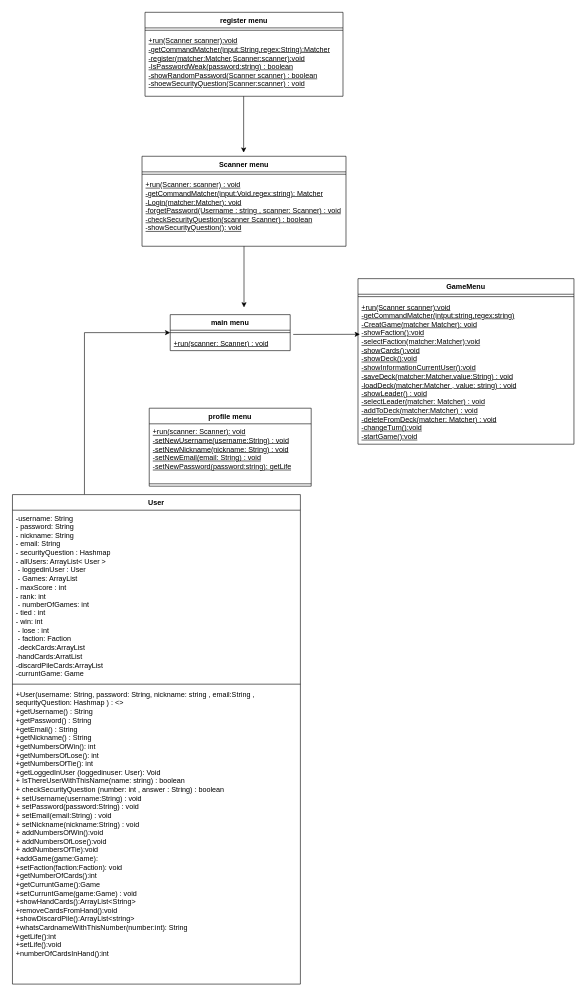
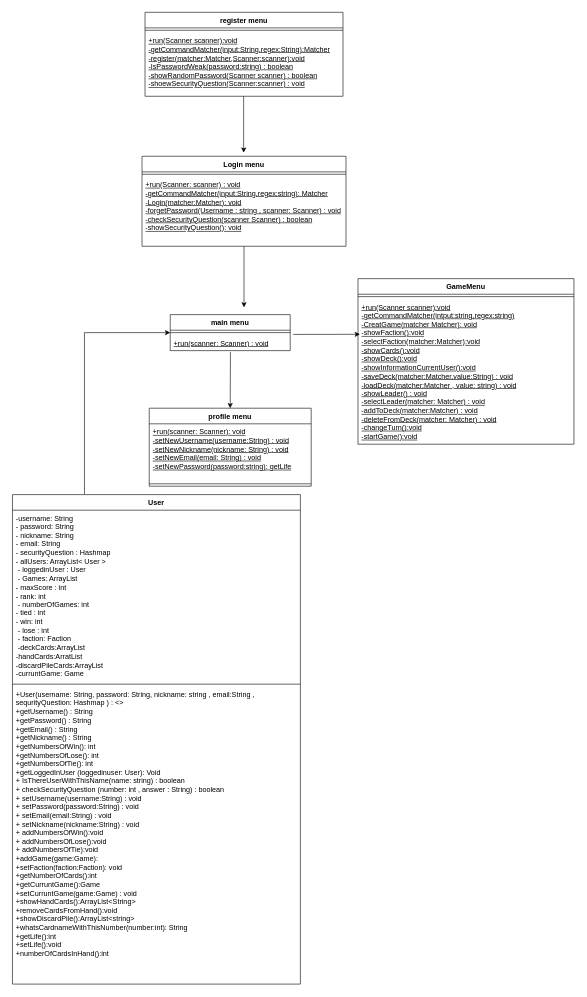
node "Scanner menu": label "Scanner menu" -> "Login menu"
node "+run(Scanner: scanner) : void -getCommandMatcher(input:Void,regex:string): Matcher -Login(matcher:Matcher): void -forgetPassword(Username : string , scanner: Scanner) : void -checkSecurityQuestion(scanner Scanner) : boolean -showSecurityQuestion(): void": label "+run(Scanner: scanner) : void -getCommandMatcher(input:Void,regex:string): Matcher -Login(matcher:Matcher): void -forgetPassword(Username : string , scanner: Scanner) : void -checkSecurityQuestion(scanner Scanner) : boolean -showSecurityQuestion(): void" -> "+run(Scanner: scanner) : void -getCommandMatcher(input:String,regex:string): Matcher -Login(matcher:Matcher): void -forgetPassword(Username : string , scanner: Scanner) : void -checkSecurityQuestion(scanner Scanner) : boolean -showSecurityQuestion(): void"
edge "+run(scanner: Scanner) : void" -> "profile menu": added
